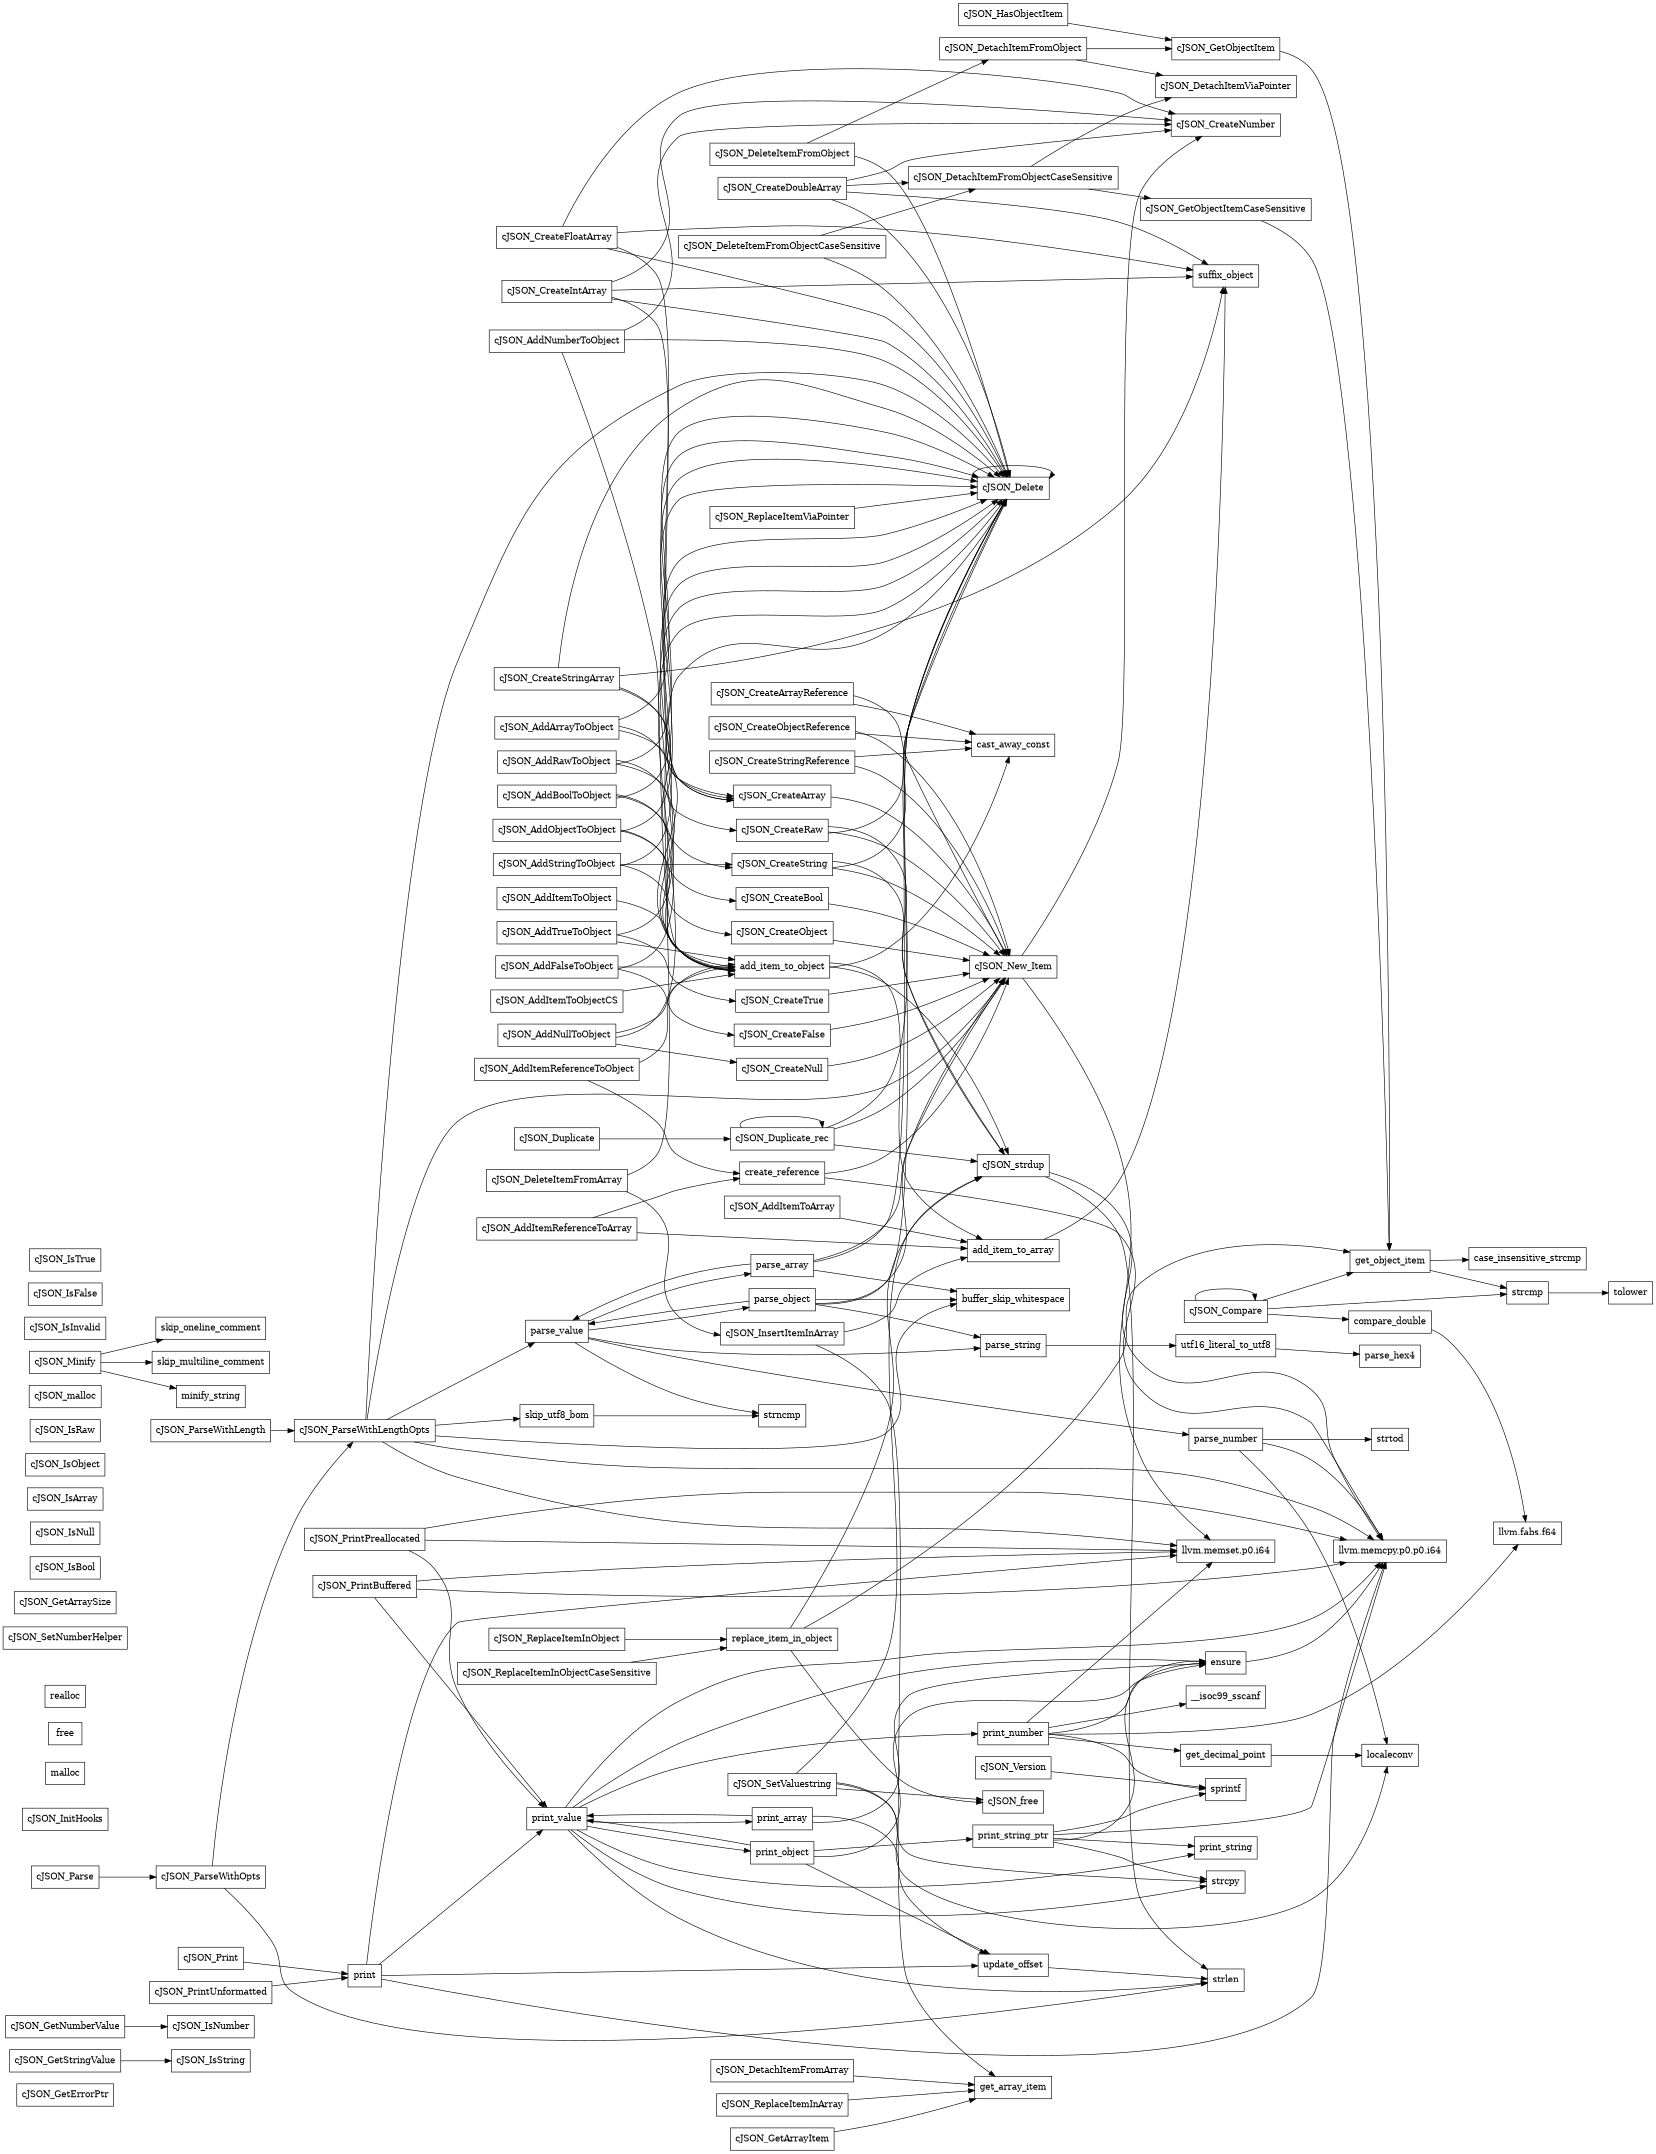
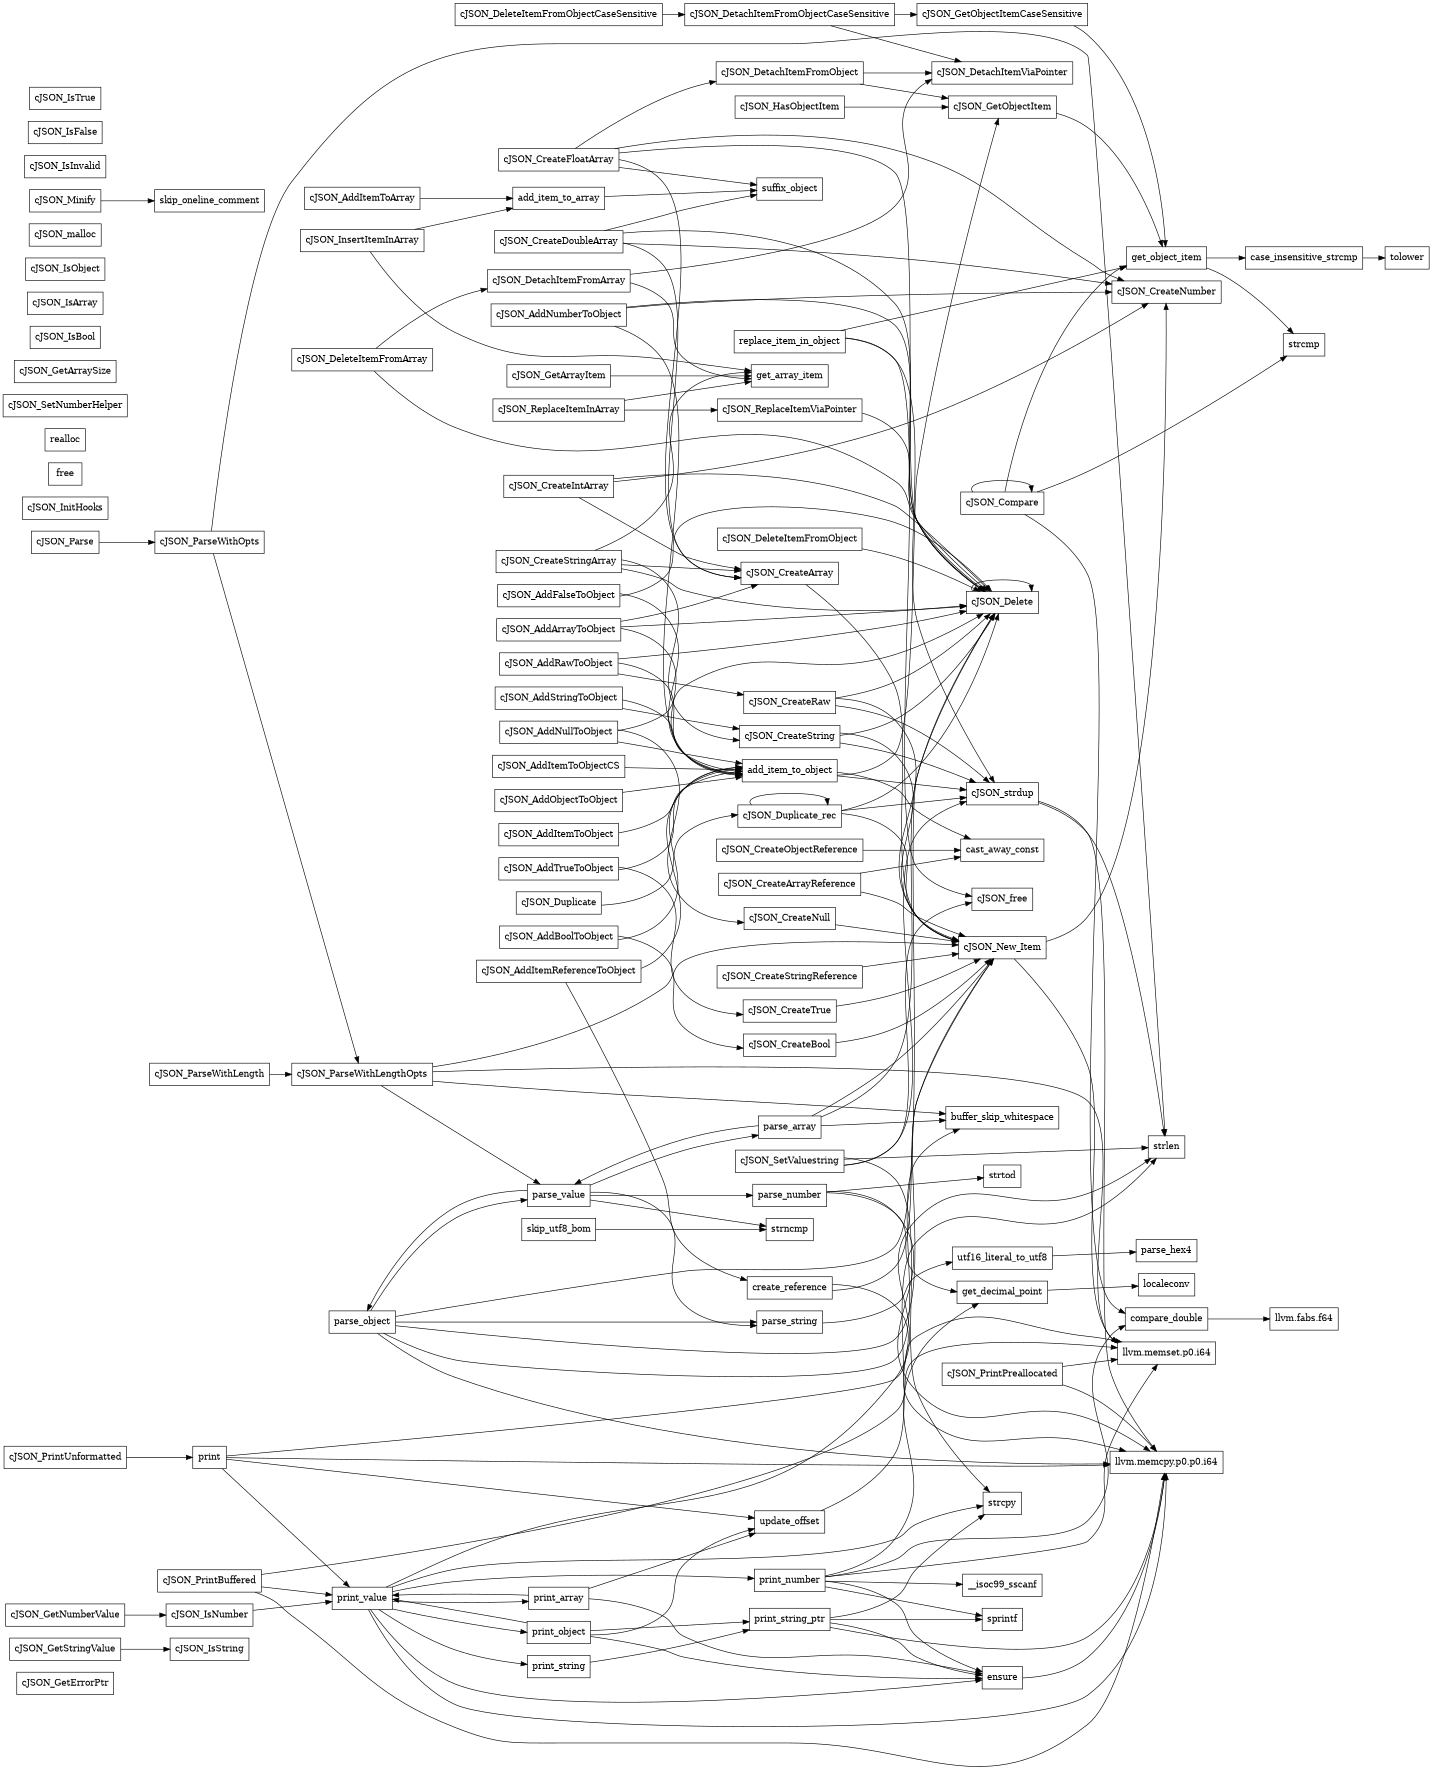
edge "cJSON_DeleteItemFromObject" -> "cJSON_DetachItemFromObject": now "cJSON_CreateFloatArray" -> "cJSON_DetachItemFromObject"
edge "cJSON_CreateDoubleArray" -> "cJSON_DetachItemFromObjectCaseSensitive": now "cJSON_CreateDoubleArray" -> "cJSON_CreateArray"
edge "cJSON_DetachItemFromArray" -> "cJSON_DetachItemViaPointer": added
edge "cJSON_CreateIntArray" -> "suffix_object": removed
edge "cJSON_DeleteItemFromObjectCaseSensitive" -> "cJSON_Delete": removed
edge "cJSON_ReplaceItemInArray" -> "cJSON_ReplaceItemViaPointer": added
edge "cJSON_AddBoolToObject" -> "cJSON_Delete": removed
edge "cJSON_AddObjectToObject" -> "cJSON_Delete": removed
edge "cJSON_AddStringToObject" -> "cJSON_Delete": removed
edge "cJSON_CreateStringArray" -> "suffix_object": now "cJSON_CreateStringArray" -> "get_array_item"
edge "cJSON_AddTrueToObject" -> "cJSON_Delete": removed
edge "cJSON_ParseWithLengthOpts" -> "cJSON_Delete": removed
edge "cJSON_CreateStringReference" -> "cast_away_const": removed
edge "cJSON_CreateObjectReference" -> "cJSON_New_Item": removed
node "cJSON_CreateObject": removed
edge "add_item_to_object" -> "add_item_to_array": now "add_item_to_object" -> "cJSON_GetObjectItem"
node "cJSON_CreateFalse": removed
node "cJSON_AddItemReferenceToArray": removed
edge "cJSON_DeleteItemFromArray" -> "cJSON_InsertItemInArray": now "cJSON_DeleteItemFromArray" -> "cJSON_DetachItemFromArray"
edge "strcmp" -> "tolower": now "case_insensitive_strcmp" -> "tolower"
node "skip_multiline_comment": removed
node "minify_string": removed
edge "cJSON_ParseWithLengthOpts" -> "skip_utf8_bom": removed
node "cJSON_IsRaw": removed
edge "cJSON_ParseWithLengthOpts" -> "llvm.memcpy.p0.p0.i64": now "parse_object" -> "llvm.memcpy.p0.p0.i64"
node "cJSON_IsNull": removed
edge "parse_number" -> "localeconv": now "parse_number" -> "get_decimal_point"
node "cJSON_ReplaceItemInObject": removed
node "cJSON_ReplaceItemInObjectCaseSensitive": removed
edge "cJSON_PrintPreallocated" -> "print_value": now "cJSON_IsNumber" -> "print_value"
edge "print_number" -> "llvm.fabs.f64": now "print_number" -> "compare_double"
node "cJSON_Version": removed
node "malloc": removed
edge "print_string_ptr" -> "print_string": reversed
edge "cJSON_SetValuestring" -> "localeconv": now "cJSON_SetValuestring" -> "strlen"
node "cJSON_Print": removed
